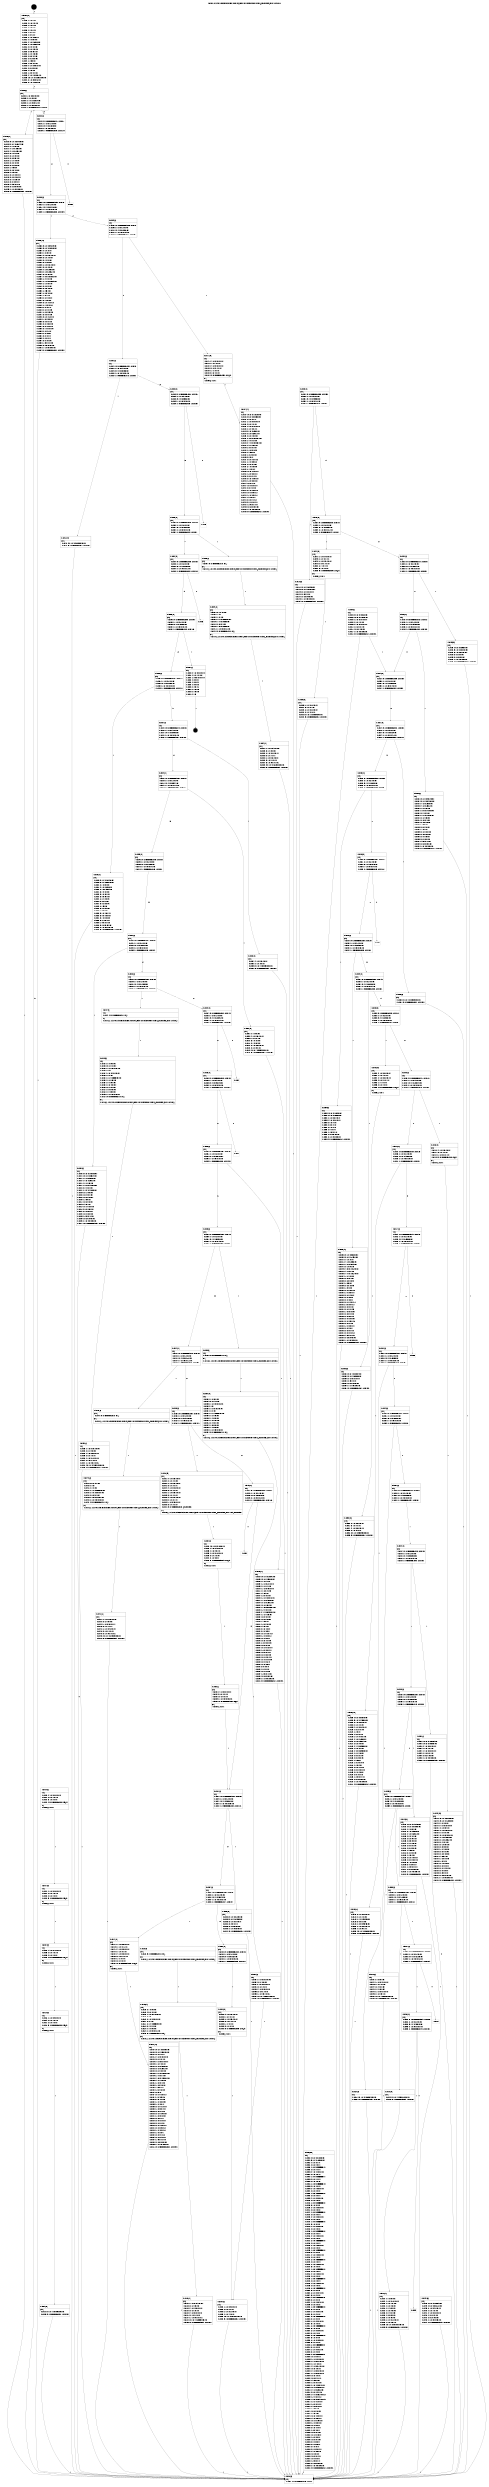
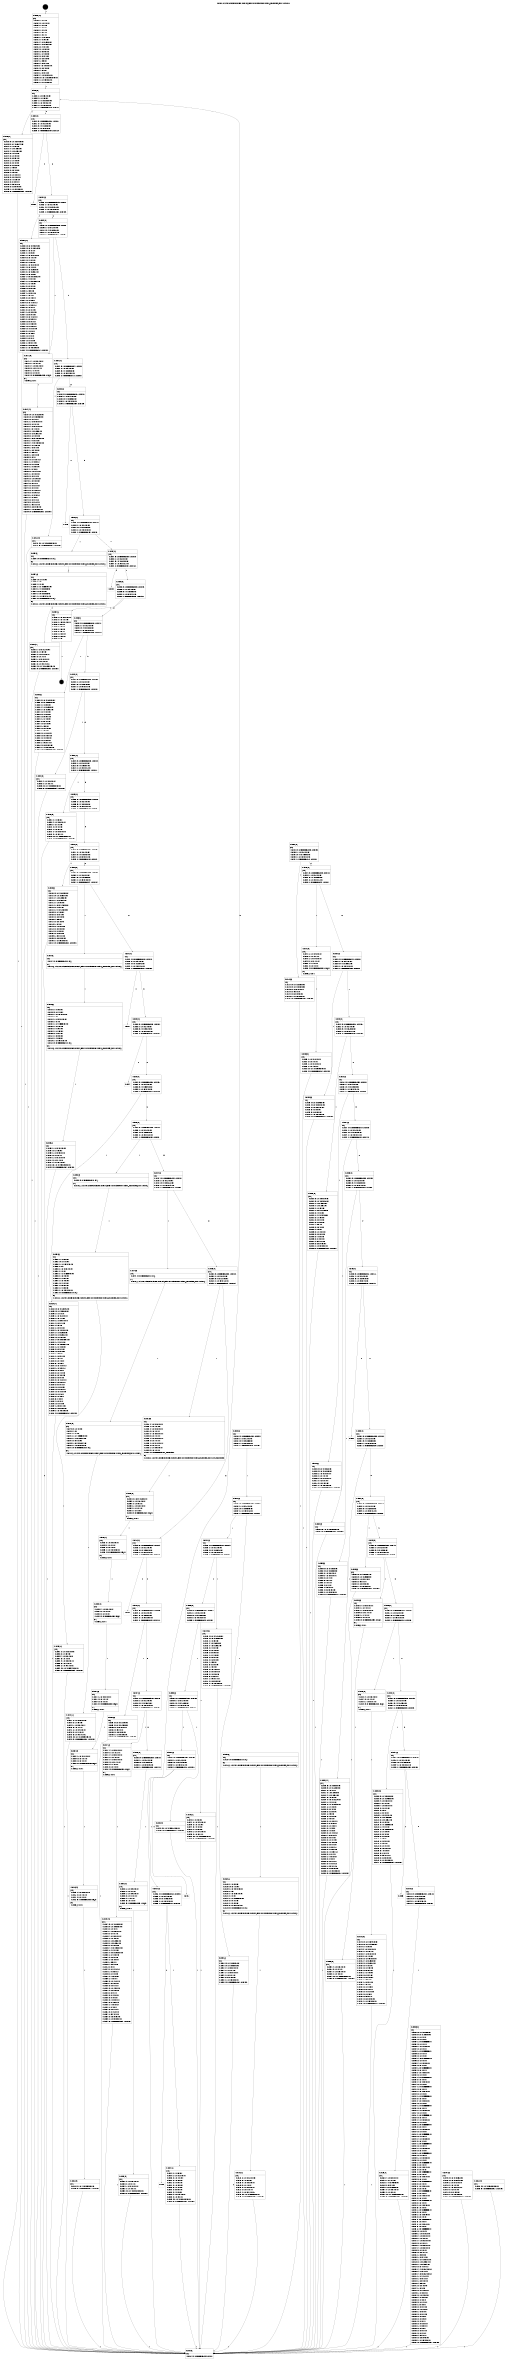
edge "0x40282e [36]" -> "0x401c4b [28]": reversed
node "0x401d7f [28]": removed
edge "0x402bf8 [24]" -> "0x401b6b [28]": now "0x402bf8 [24]" -> "0x402c10 [18]"
edge "0x4025c6 [48]" -> "0x4029d8 [32]": now "0x4025c6 [48]" -> "0x402e41 [5]"
